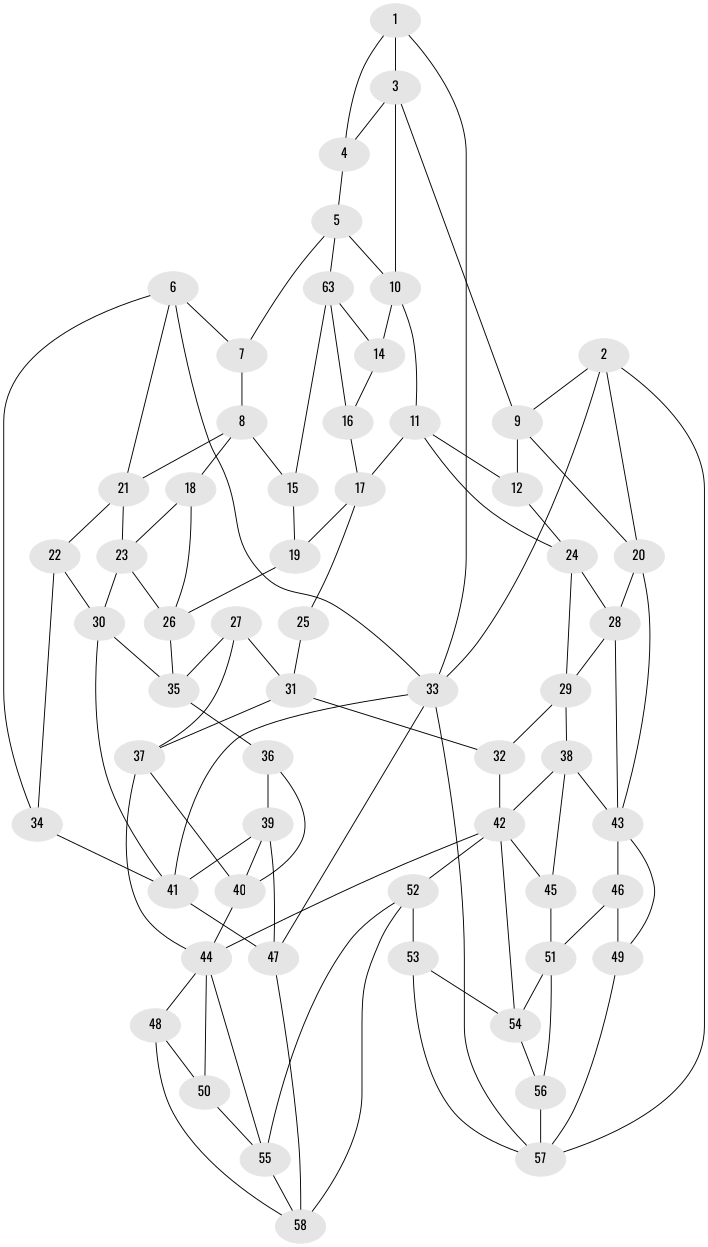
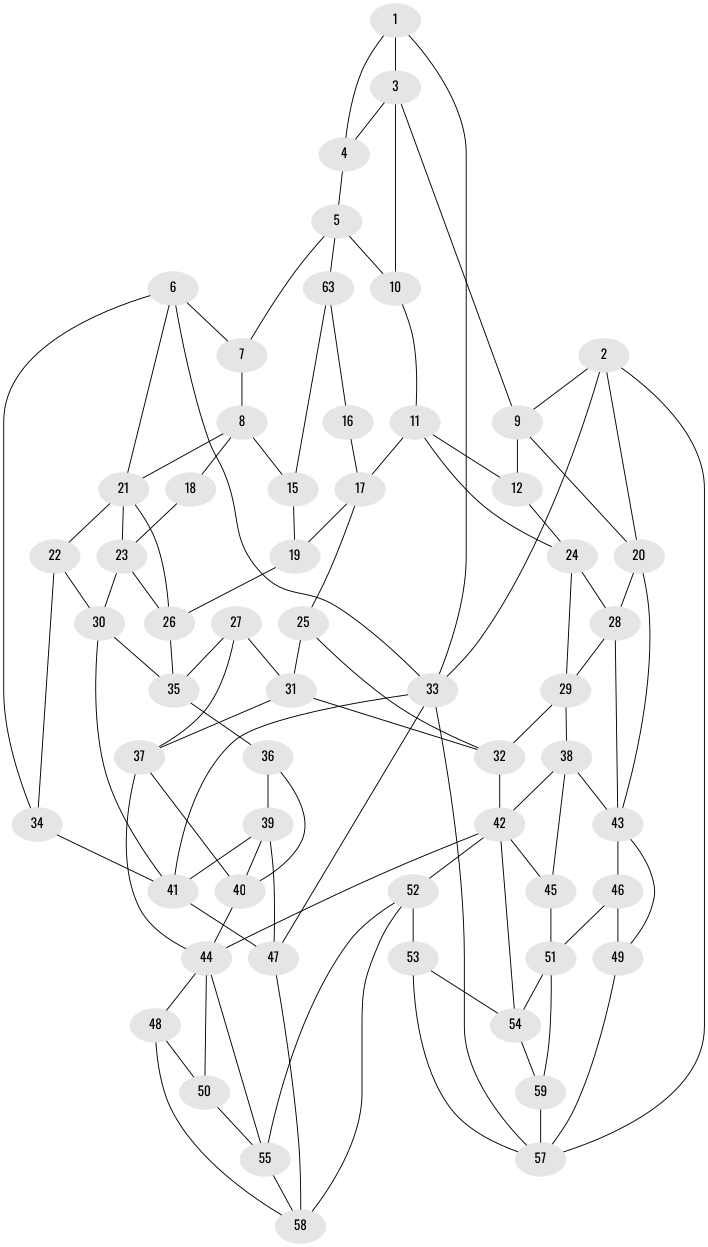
node "14": removed
edge "18" -- "26": now "21" -- "26"
edge "25" -- "32": added
node "56": label "56" -> "59"
